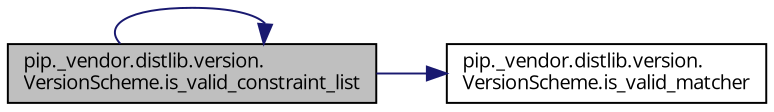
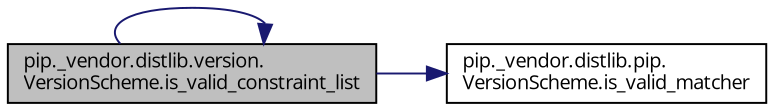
node "pip._vendor.distlib.version. VersionScheme.is_valid_matcher": label "pip._vendor.distlib.version. VersionScheme.is_valid_matcher" -> "pip._vendor.distlib.pip. VersionScheme.is_valid_matcher"
